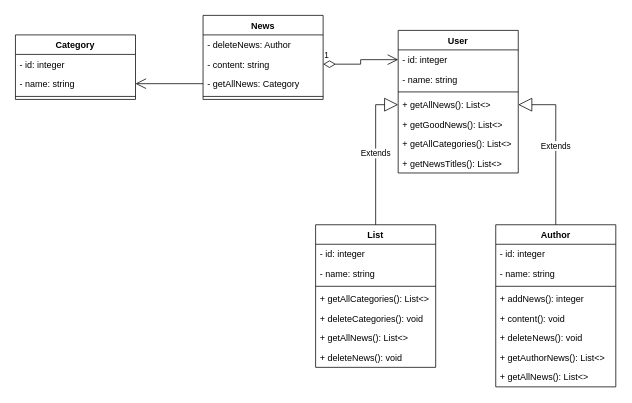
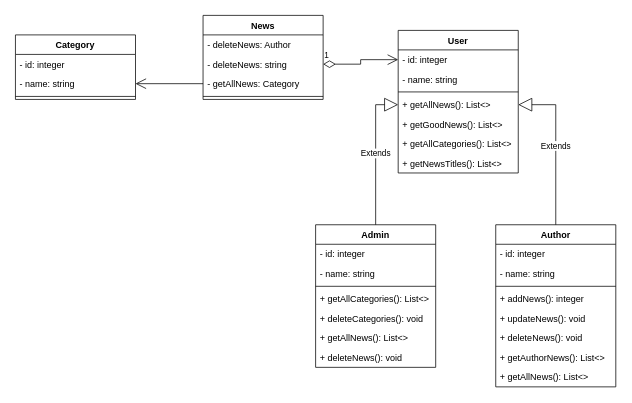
node "- content: string": label "- content: string" -> "- deleteNews: string"
node "List": label "List" -> "Admin"
node "+ content(): void": label "+ content(): void" -> "+ updateNews(): void"
